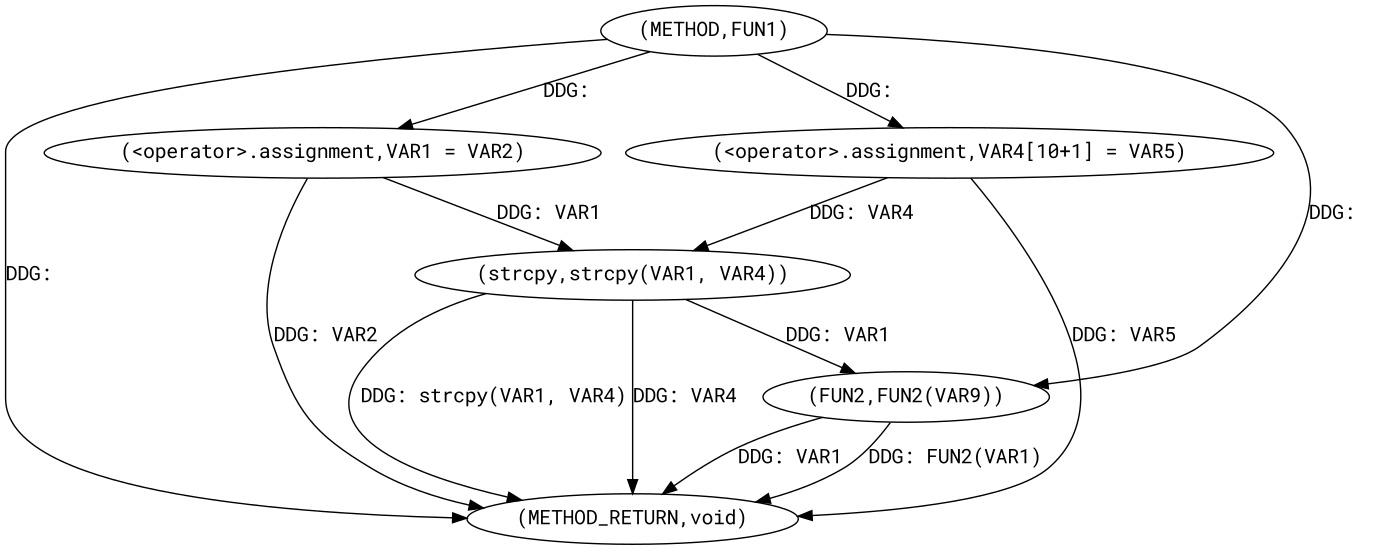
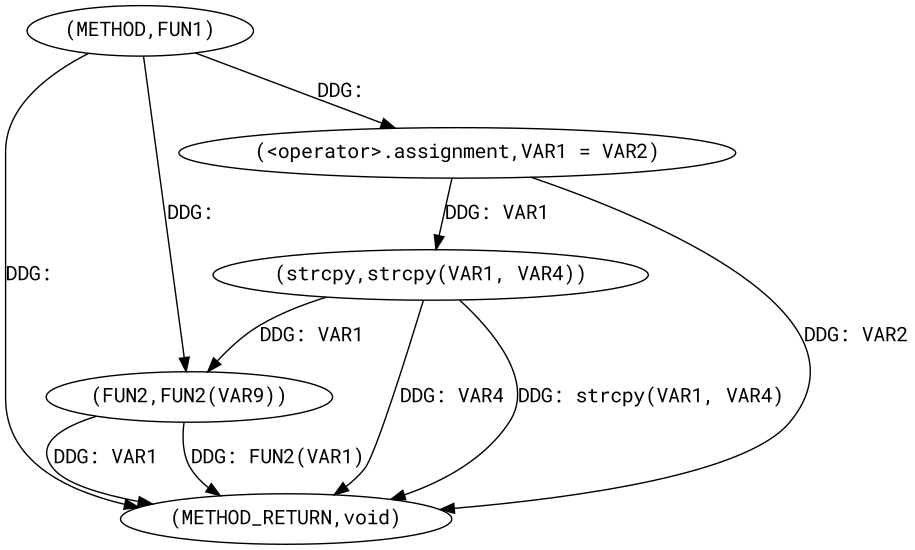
node "(<operator>.assignment,VAR4[10+1] = VAR5)": removed
